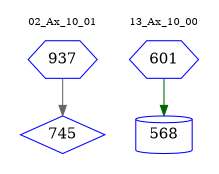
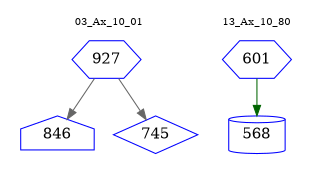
cluster "02_Ax_10_01": label "02_Ax_10_01" -> "03_Ax_10_01"
cluster "13_Ax_10_00": label "13_Ax_10_00" -> "13_Ax_10_80"
node "937": label "937" -> "927"
node "846": added
